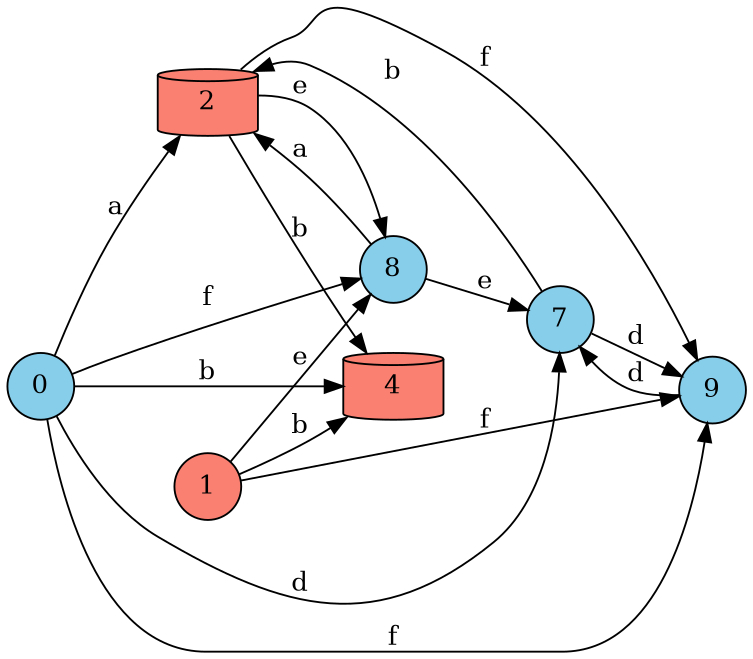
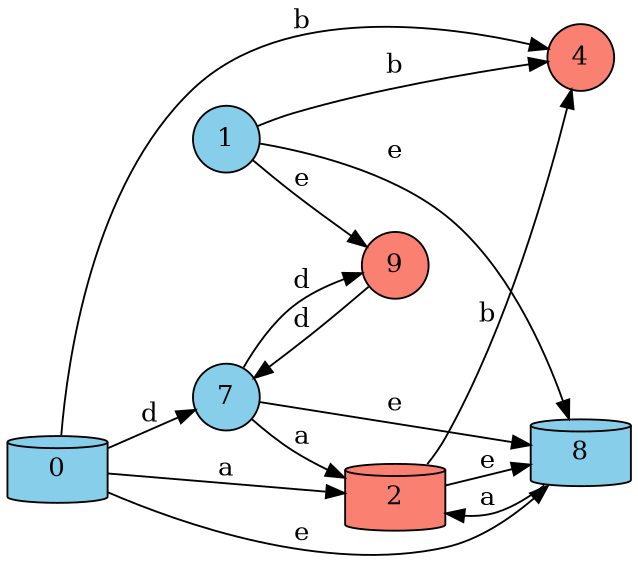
edge "7" -> "2": label "b" -> "a"
edge "2" -> "9": removed, label "f"
node "8": shape circle -> cylinder
edge "8" -> "7": reversed
edge "0" -> "8": label "f" -> "e"
node "0": shape circle -> cylinder
node "4": shape cylinder -> circle
node "9": fillcolor skyblue -> salmon
edge "1" -> "9": label "f" -> "e"
node "1": fillcolor salmon -> skyblue
edge "0" -> "9": removed, label "f"
